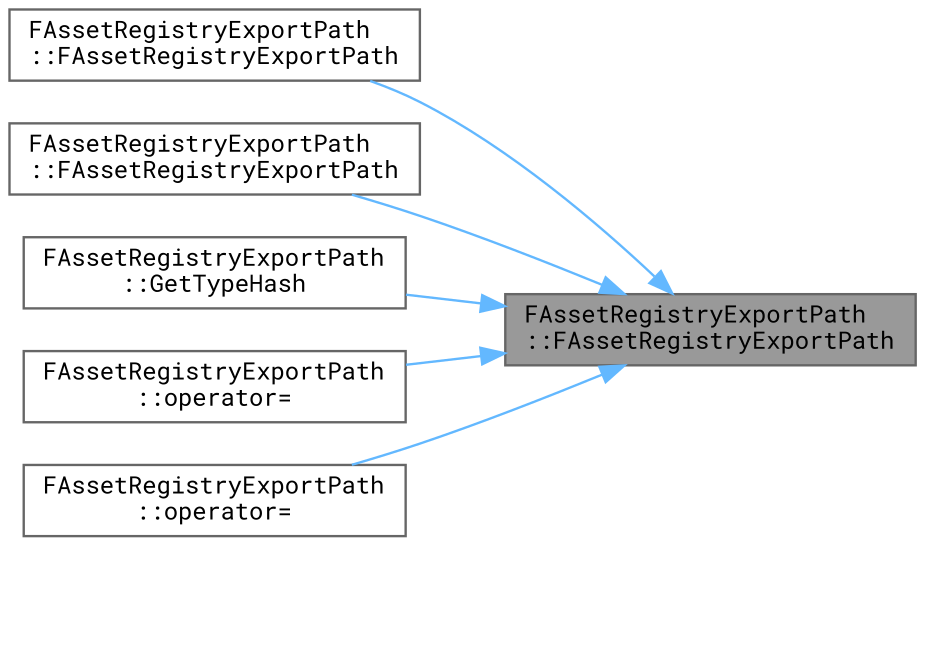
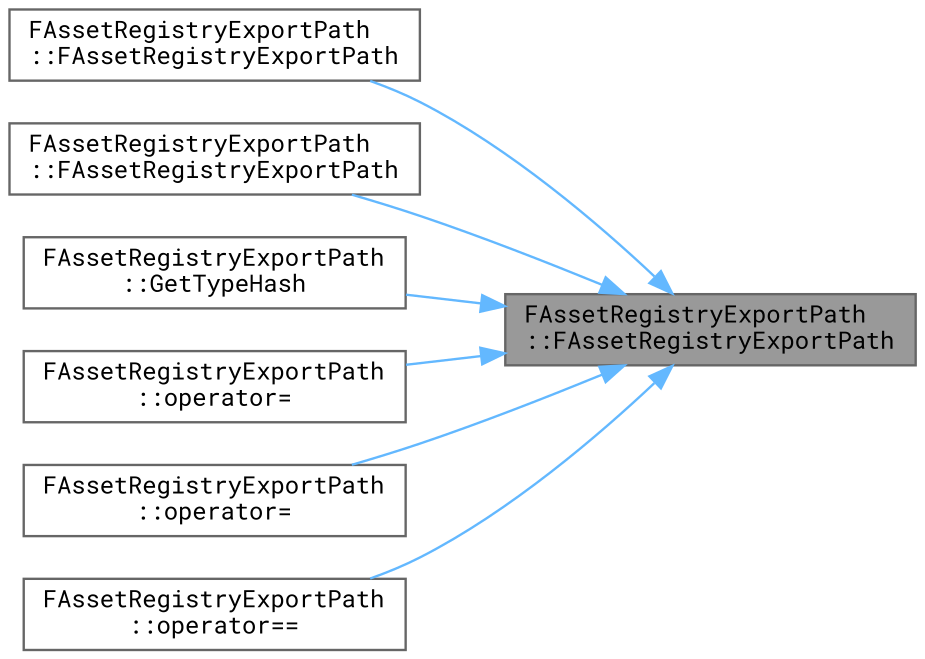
node "FAssetRegistryExportPath ::operator==": added
